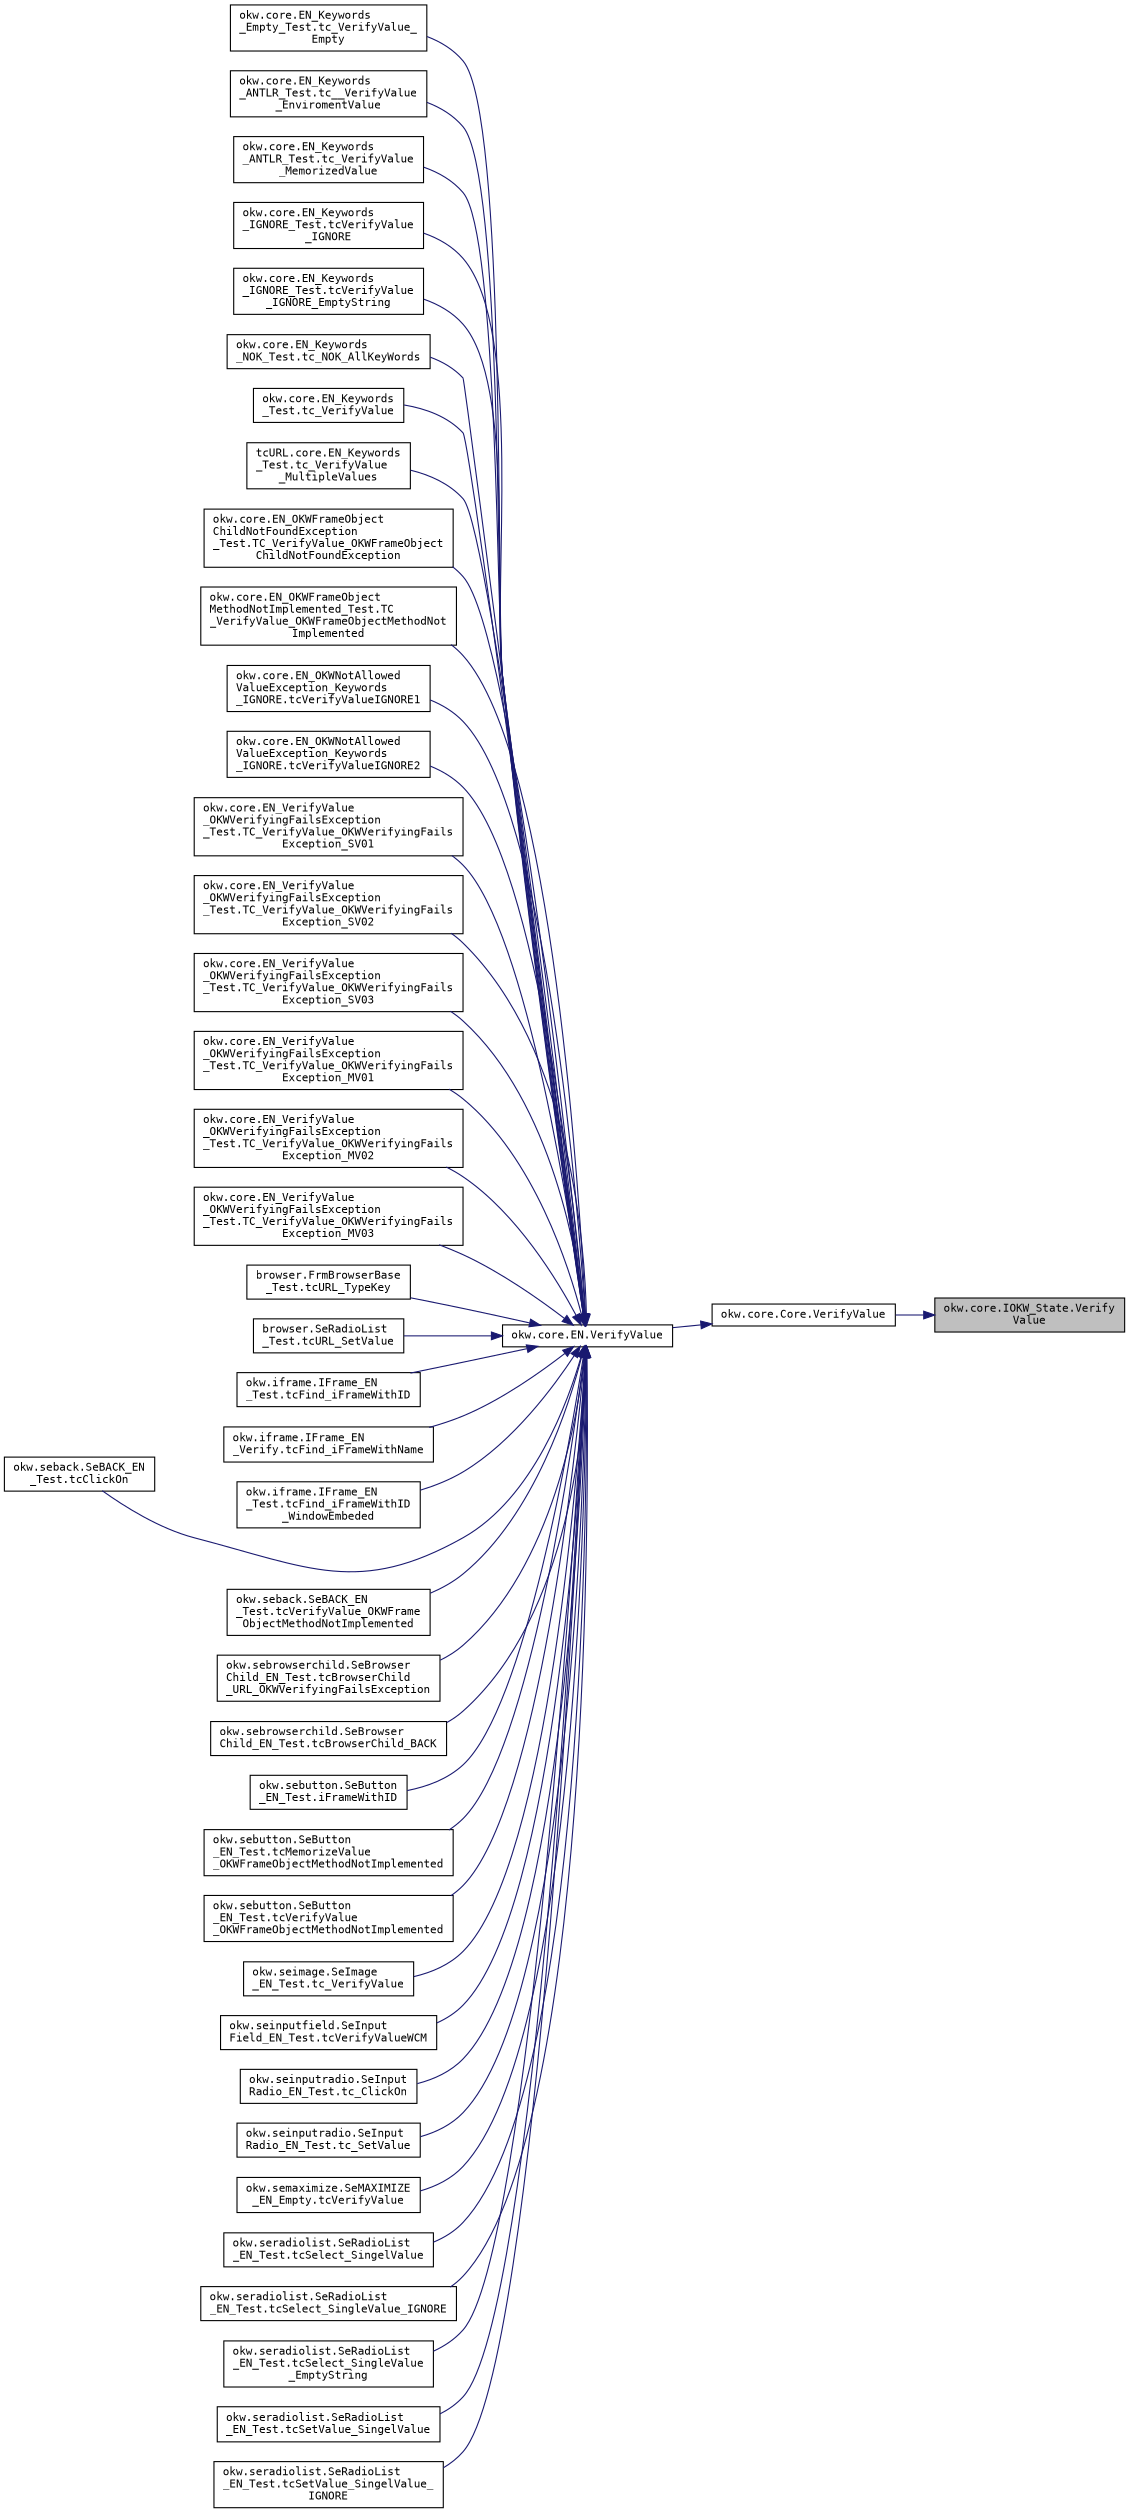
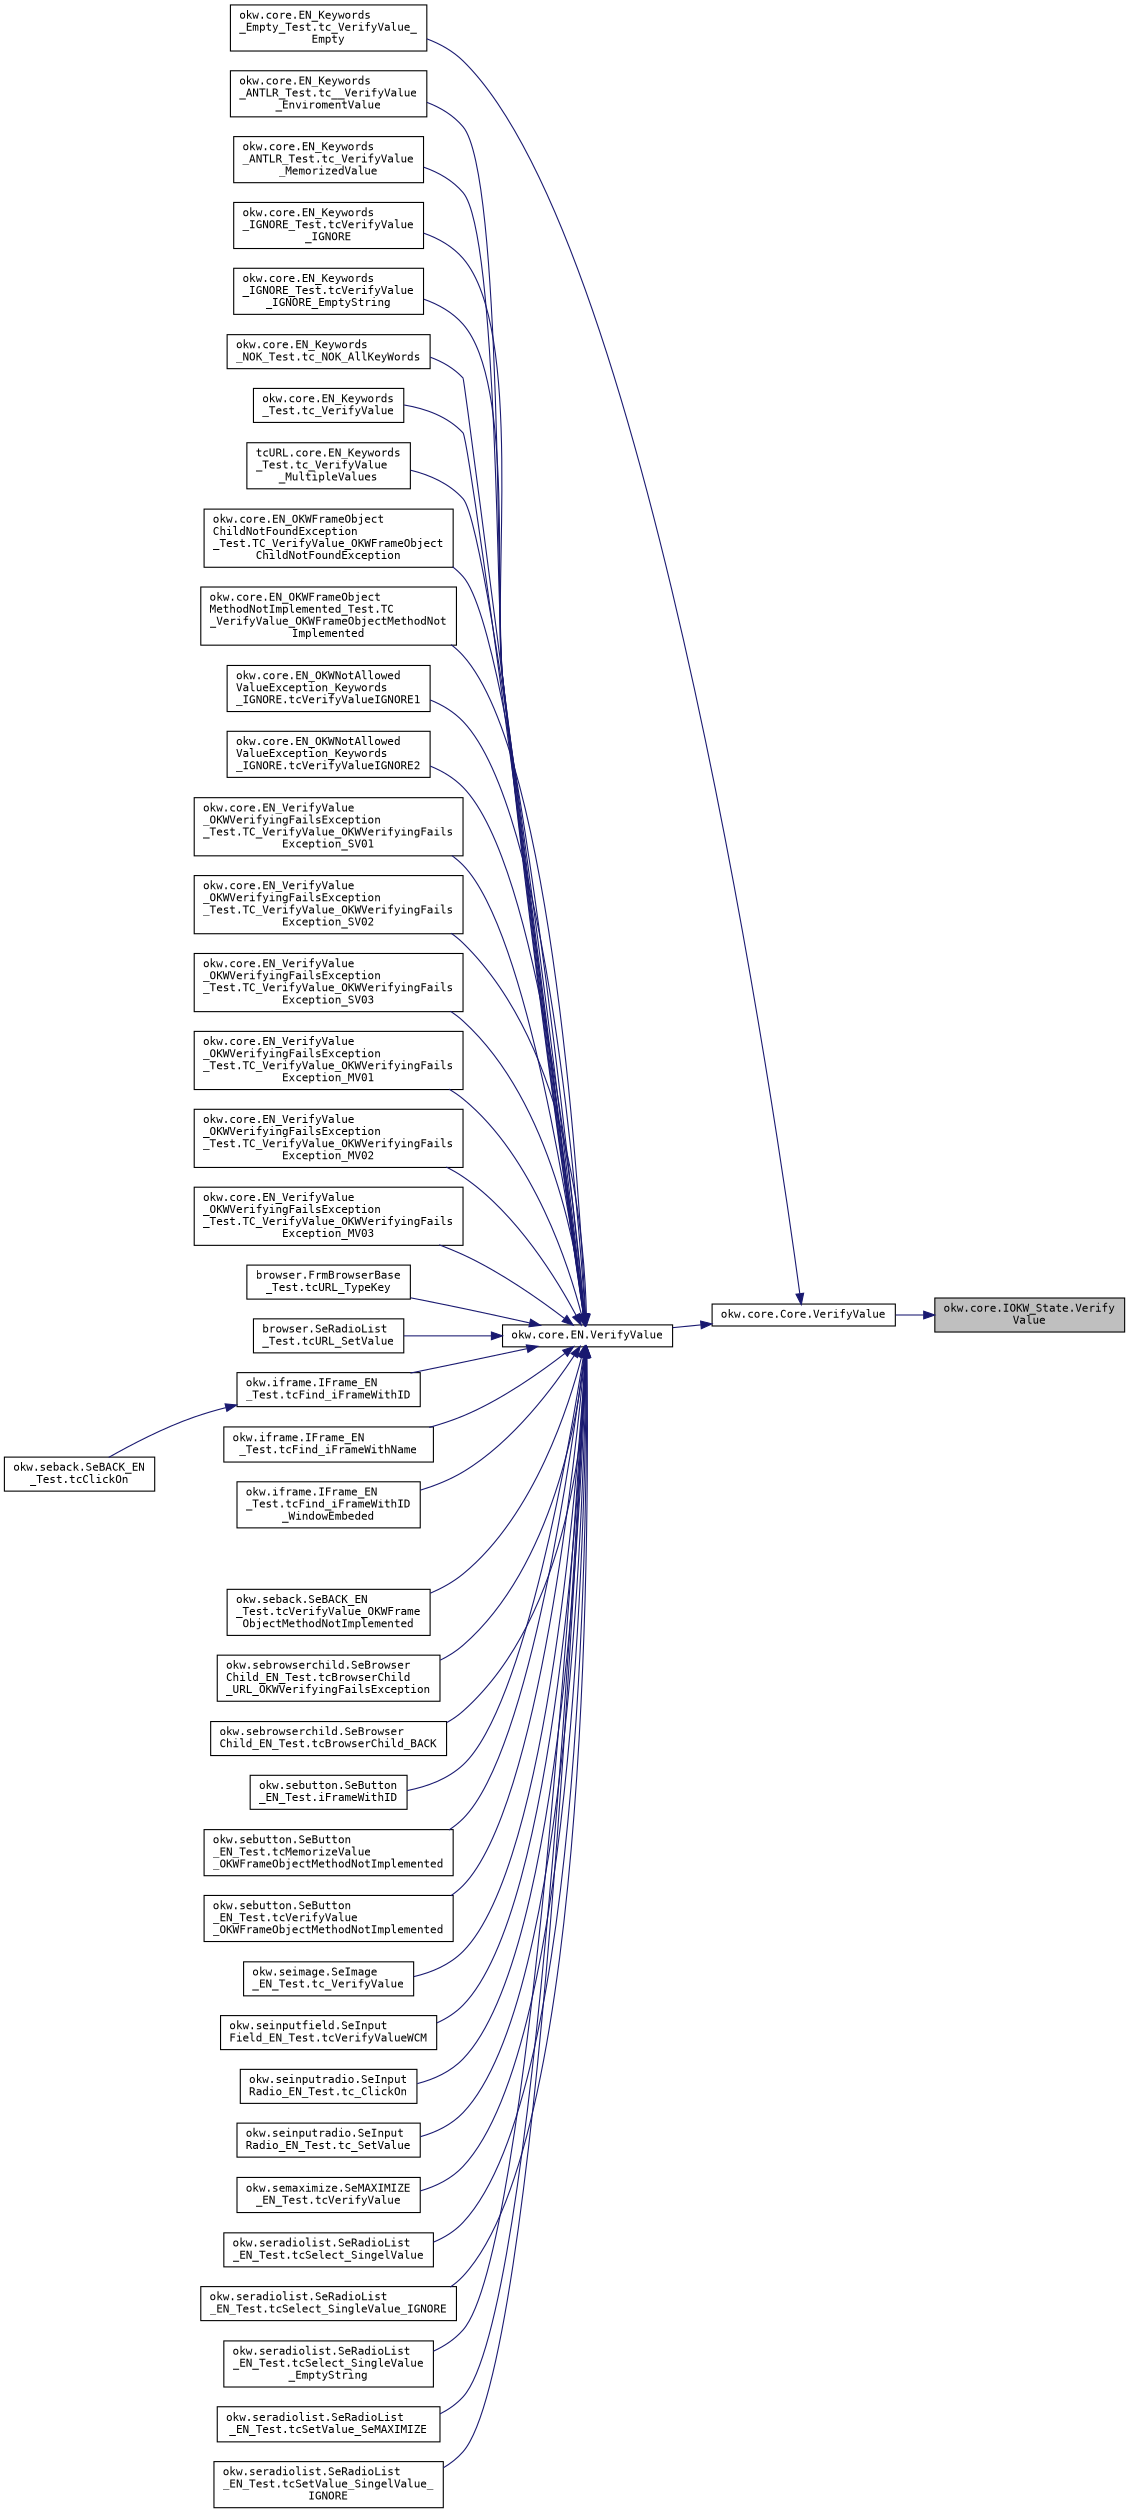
edge "okw.core.EN_Keywords _Empty_Test.tc_VerifyValue_ Empty" -> "okw.core.EN.VerifyValue": now "okw.core.EN_Keywords _Empty_Test.tc_VerifyValue_ Empty" -> "okw.core.Core.VerifyValue"
node "okw.iframe.IFrame_EN _Verify.tcFind_iFrameWithName": label "okw.iframe.IFrame_EN _Verify.tcFind_iFrameWithName" -> "okw.iframe.IFrame_EN _Test.tcFind_iFrameWithName"
edge "okw.seback.SeBACK_EN _Test.tcClickOn" -> "okw.core.EN.VerifyValue": now "okw.seback.SeBACK_EN _Test.tcClickOn" -> "okw.iframe.IFrame_EN _Test.tcFind_iFrameWithID"
node "okw.semaximize.SeMAXIMIZE _EN_Empty.tcVerifyValue": label "okw.semaximize.SeMAXIMIZE _EN_Empty.tcVerifyValue" -> "okw.semaximize.SeMAXIMIZE _EN_Test.tcVerifyValue"
node "okw.seradiolist.SeRadioList _EN_Test.tcSetValue_SingelValue": label "okw.seradiolist.SeRadioList _EN_Test.tcSetValue_SingelValue" -> "okw.seradiolist.SeRadioList _EN_Test.tcSetValue_SeMAXIMIZE"
